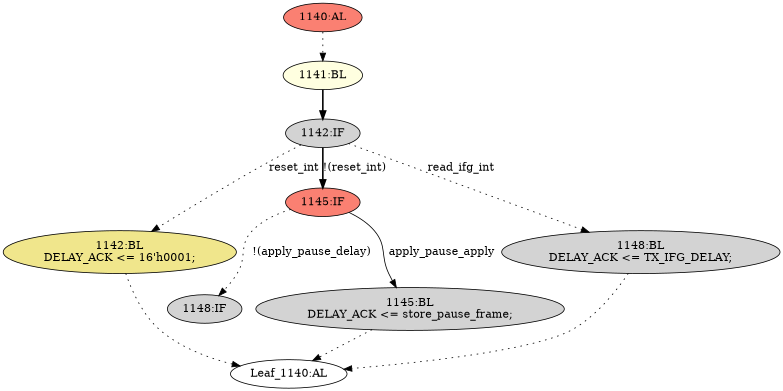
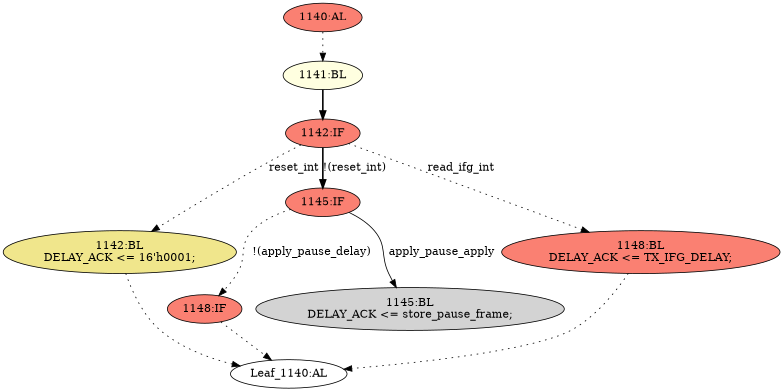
node "1142:IF": fillcolor lightgrey -> salmon
node "1148:BL DELAY_ACK <= TX_IFG_DELAY;": fillcolor lightgrey -> salmon
node "1148:IF": fillcolor lightgrey -> salmon
edge "1145:BL DELAY_ACK <= store_pause_frame;" -> "Leaf_1140:AL": now "1148:IF" -> "Leaf_1140:AL"
